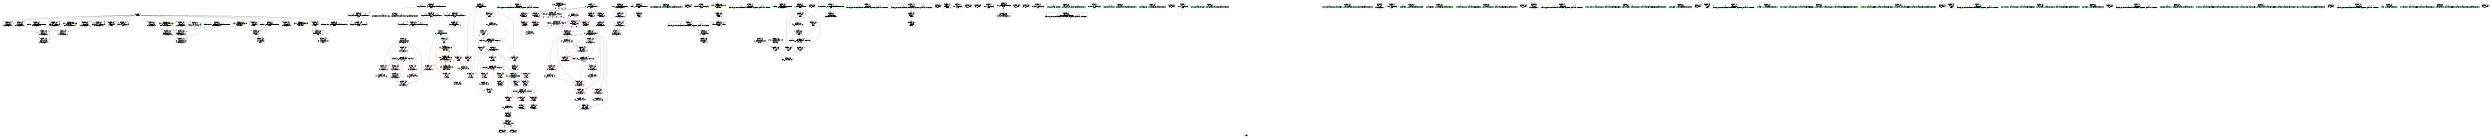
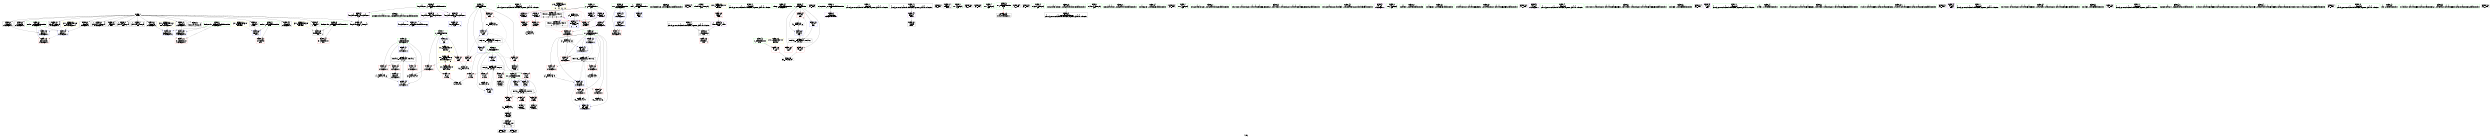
node "NodeID: 35": added
node "NodeID: 71": added
node "NodeID: 63": text "_Z4calcB5cxx11v" -> "_Z4res5cxx11v"
